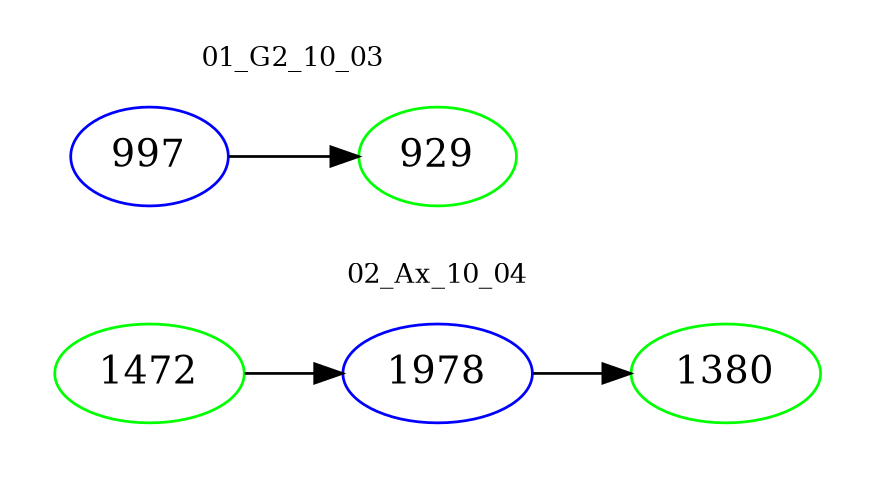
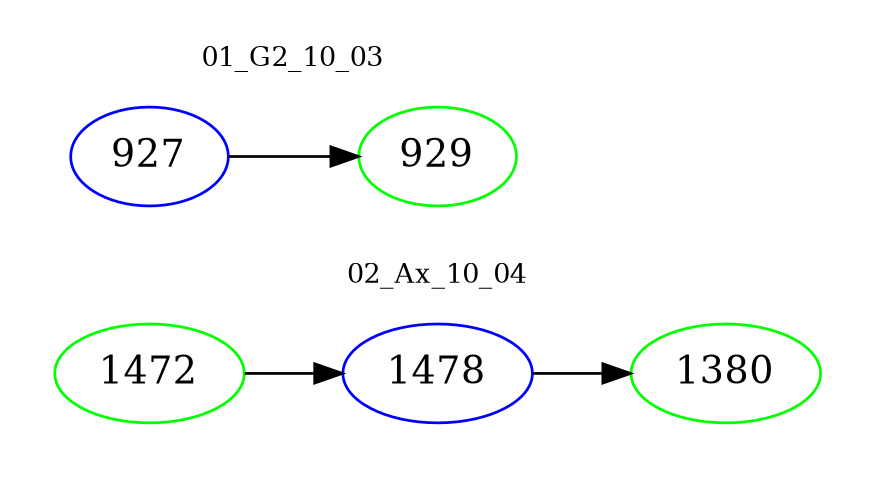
node "997": label "997" -> "927"
node "1978": label "1978" -> "1478"
